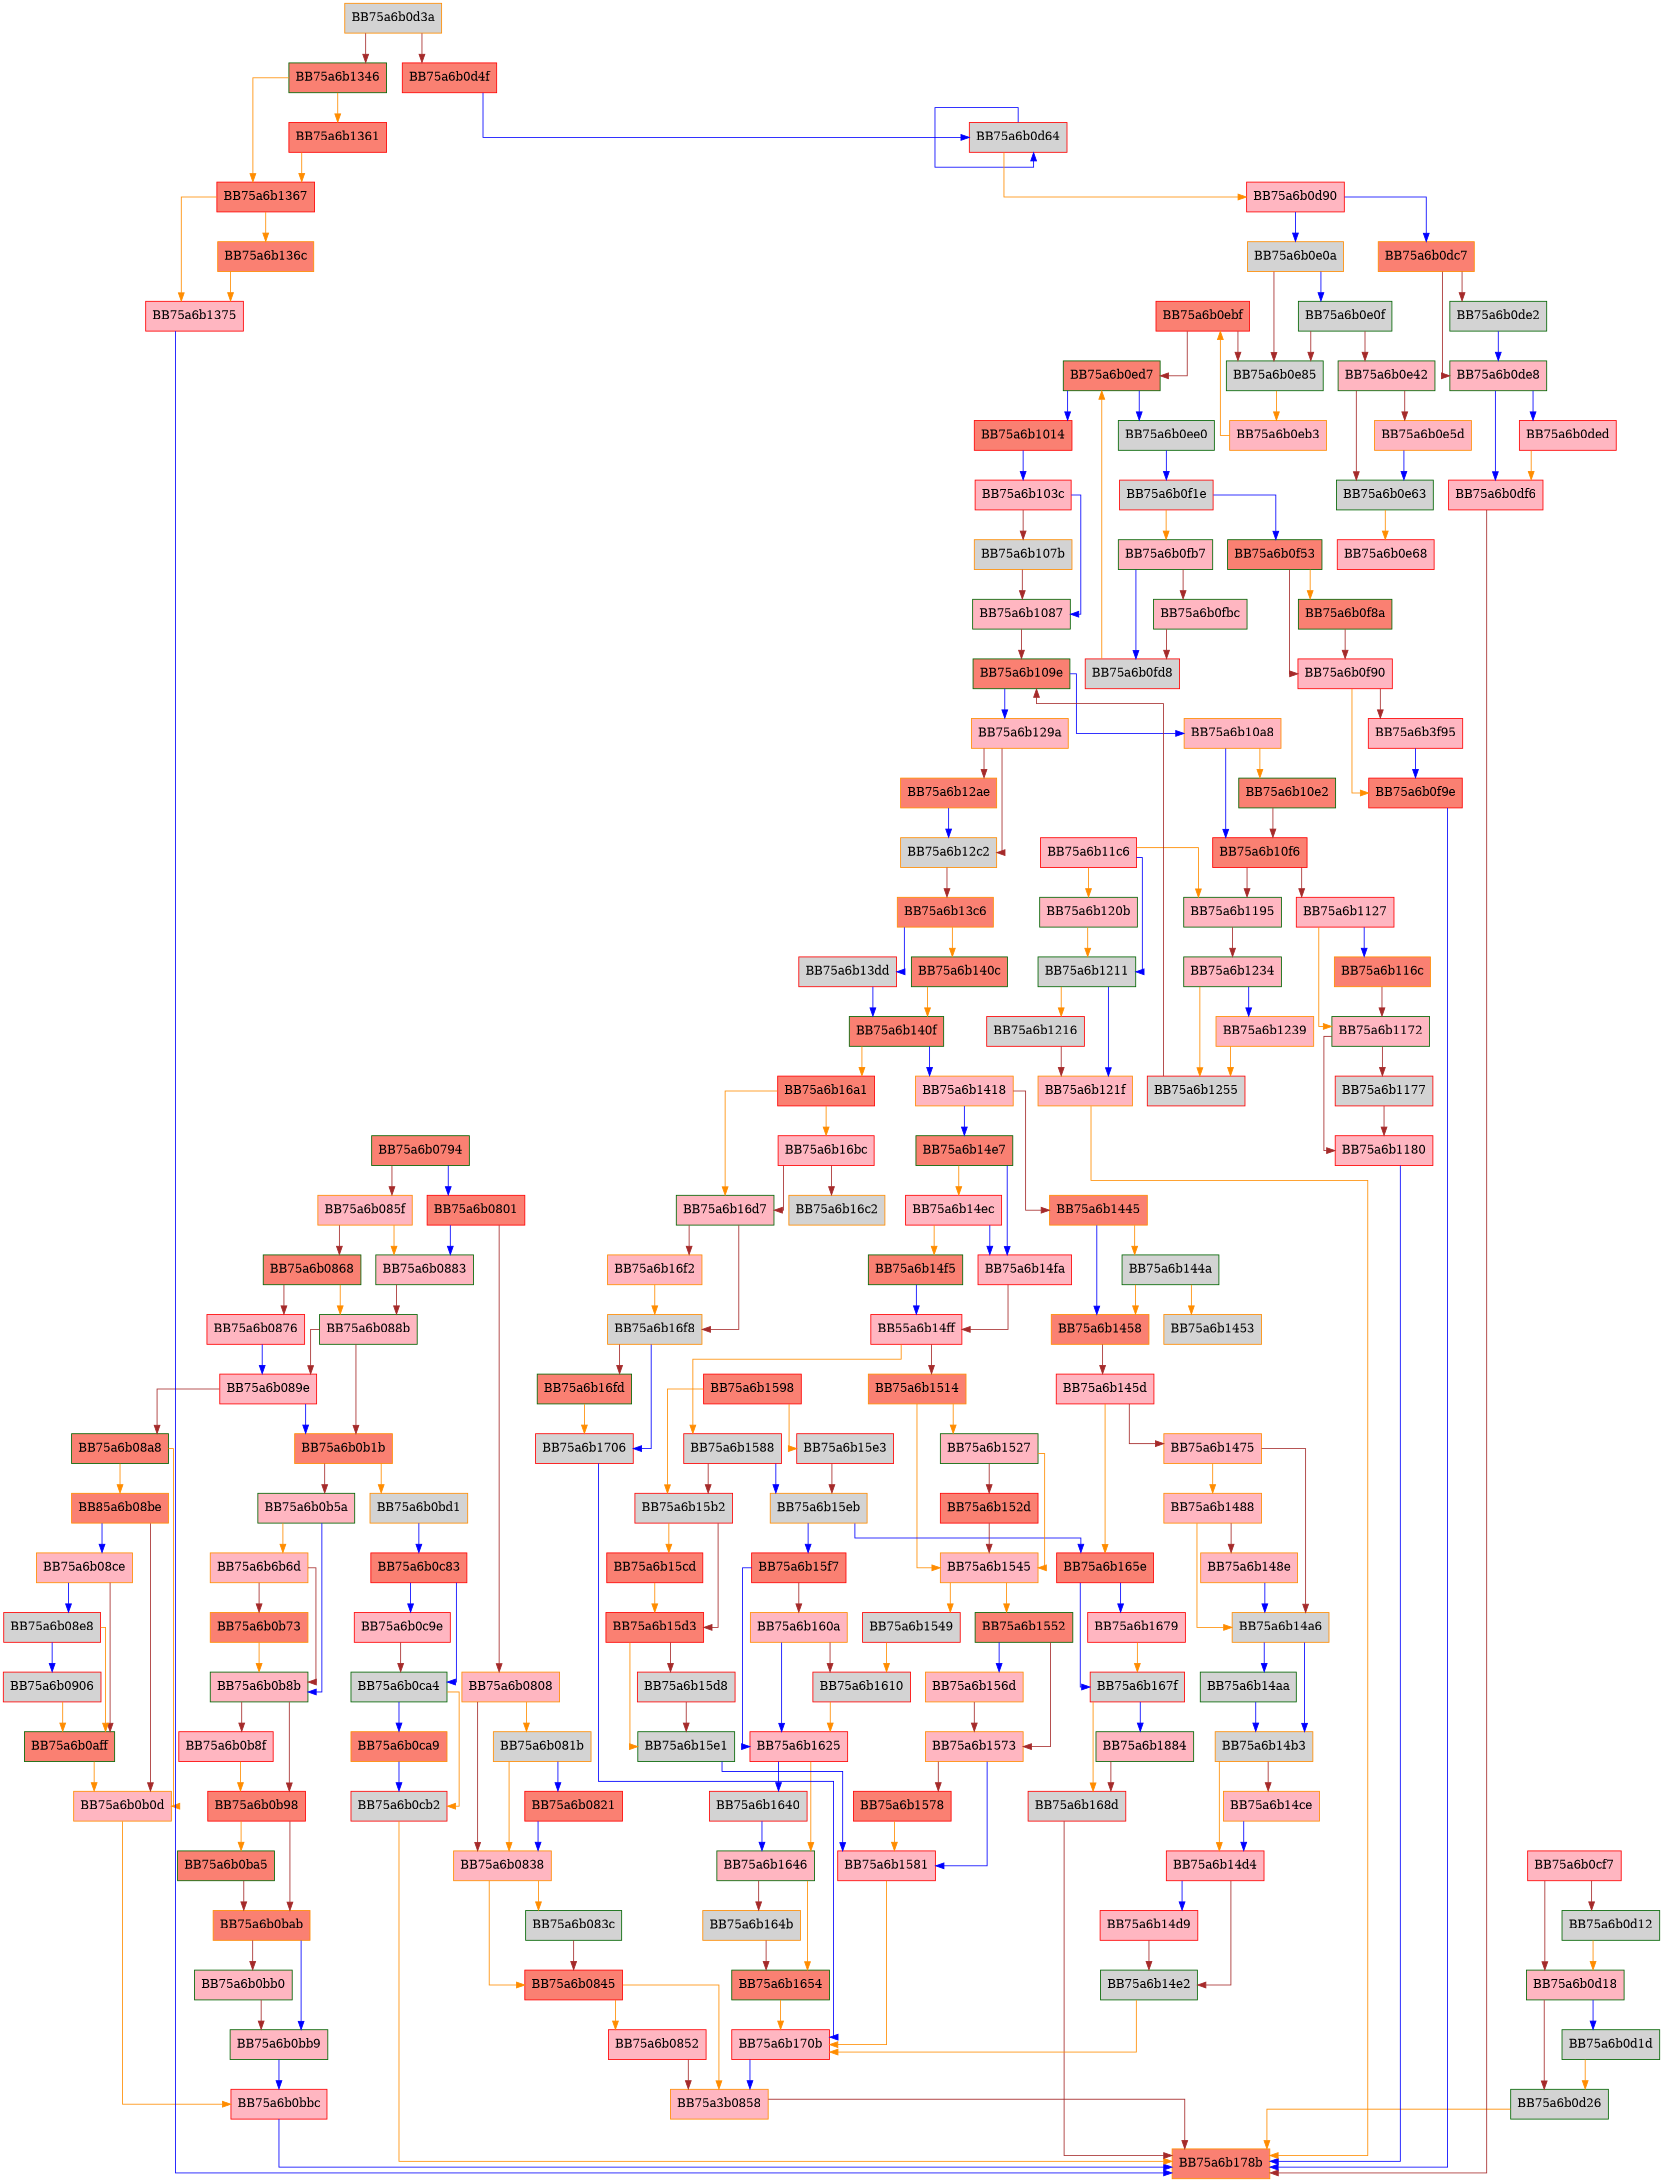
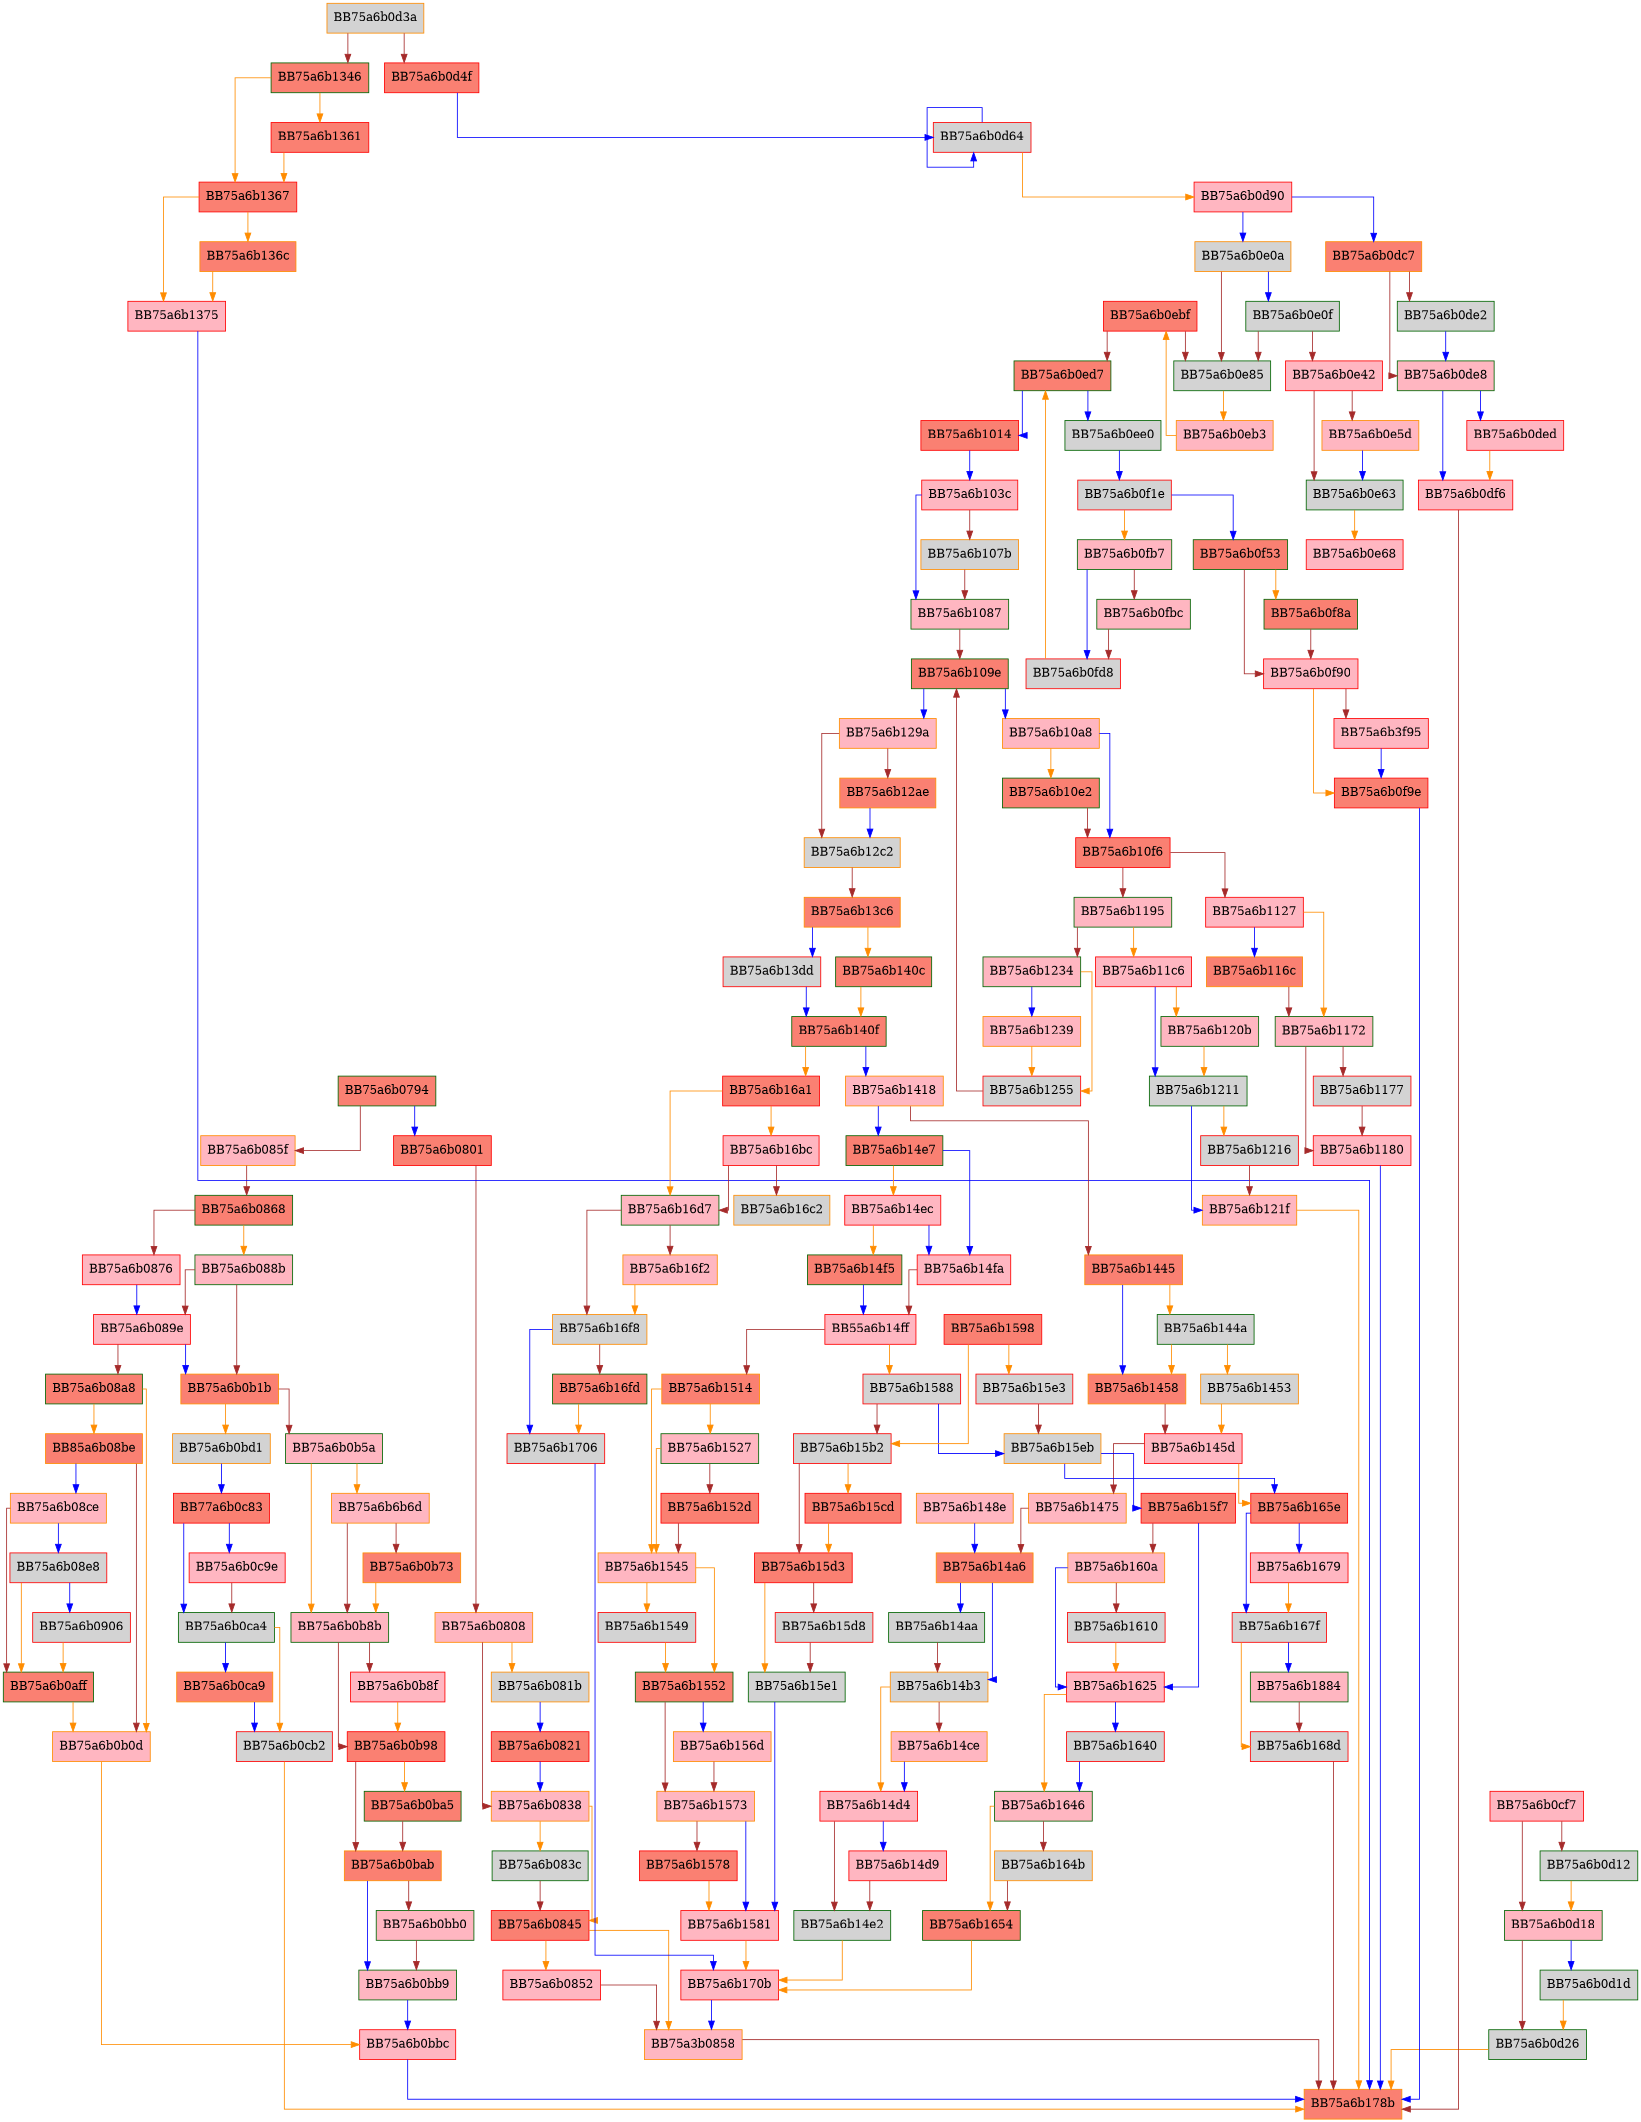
node "BB75a6b0e42": color darkgreen -> red
edge "BB75a6b11c6" -> "BB75a6b1195": reversed
node "BB75a6b0883": removed
edge "BB75a6b1453" -> "BB75a6b145d": added
node "BB75a6b1488": removed
node "BB75a6b0c83": label "BB75a6b0c83" -> "BB77a6b0c83"
edge "BB75a6b0b5a" -> "BB75a6b0b8b": color blue -> darkorange
node "BB75a6b14a6": fillcolor lightgrey -> salmon
edge "BB75a6b1549" -> "BB75a6b1610": now "BB75a6b1549" -> "BB75a6b1552"
edge "BB75a6b14aa" -> "BB75a6b14b3": color blue -> brown
edge "BB75a6b081b" -> "BB75a6b0838": removed
